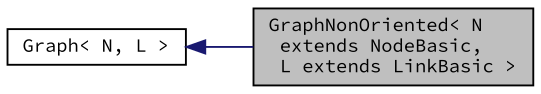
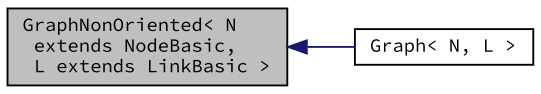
edge "GraphNonOriented< N extends NodeBasic, L extends LinkBasic >" -> "Graph< N, L >": reversed
